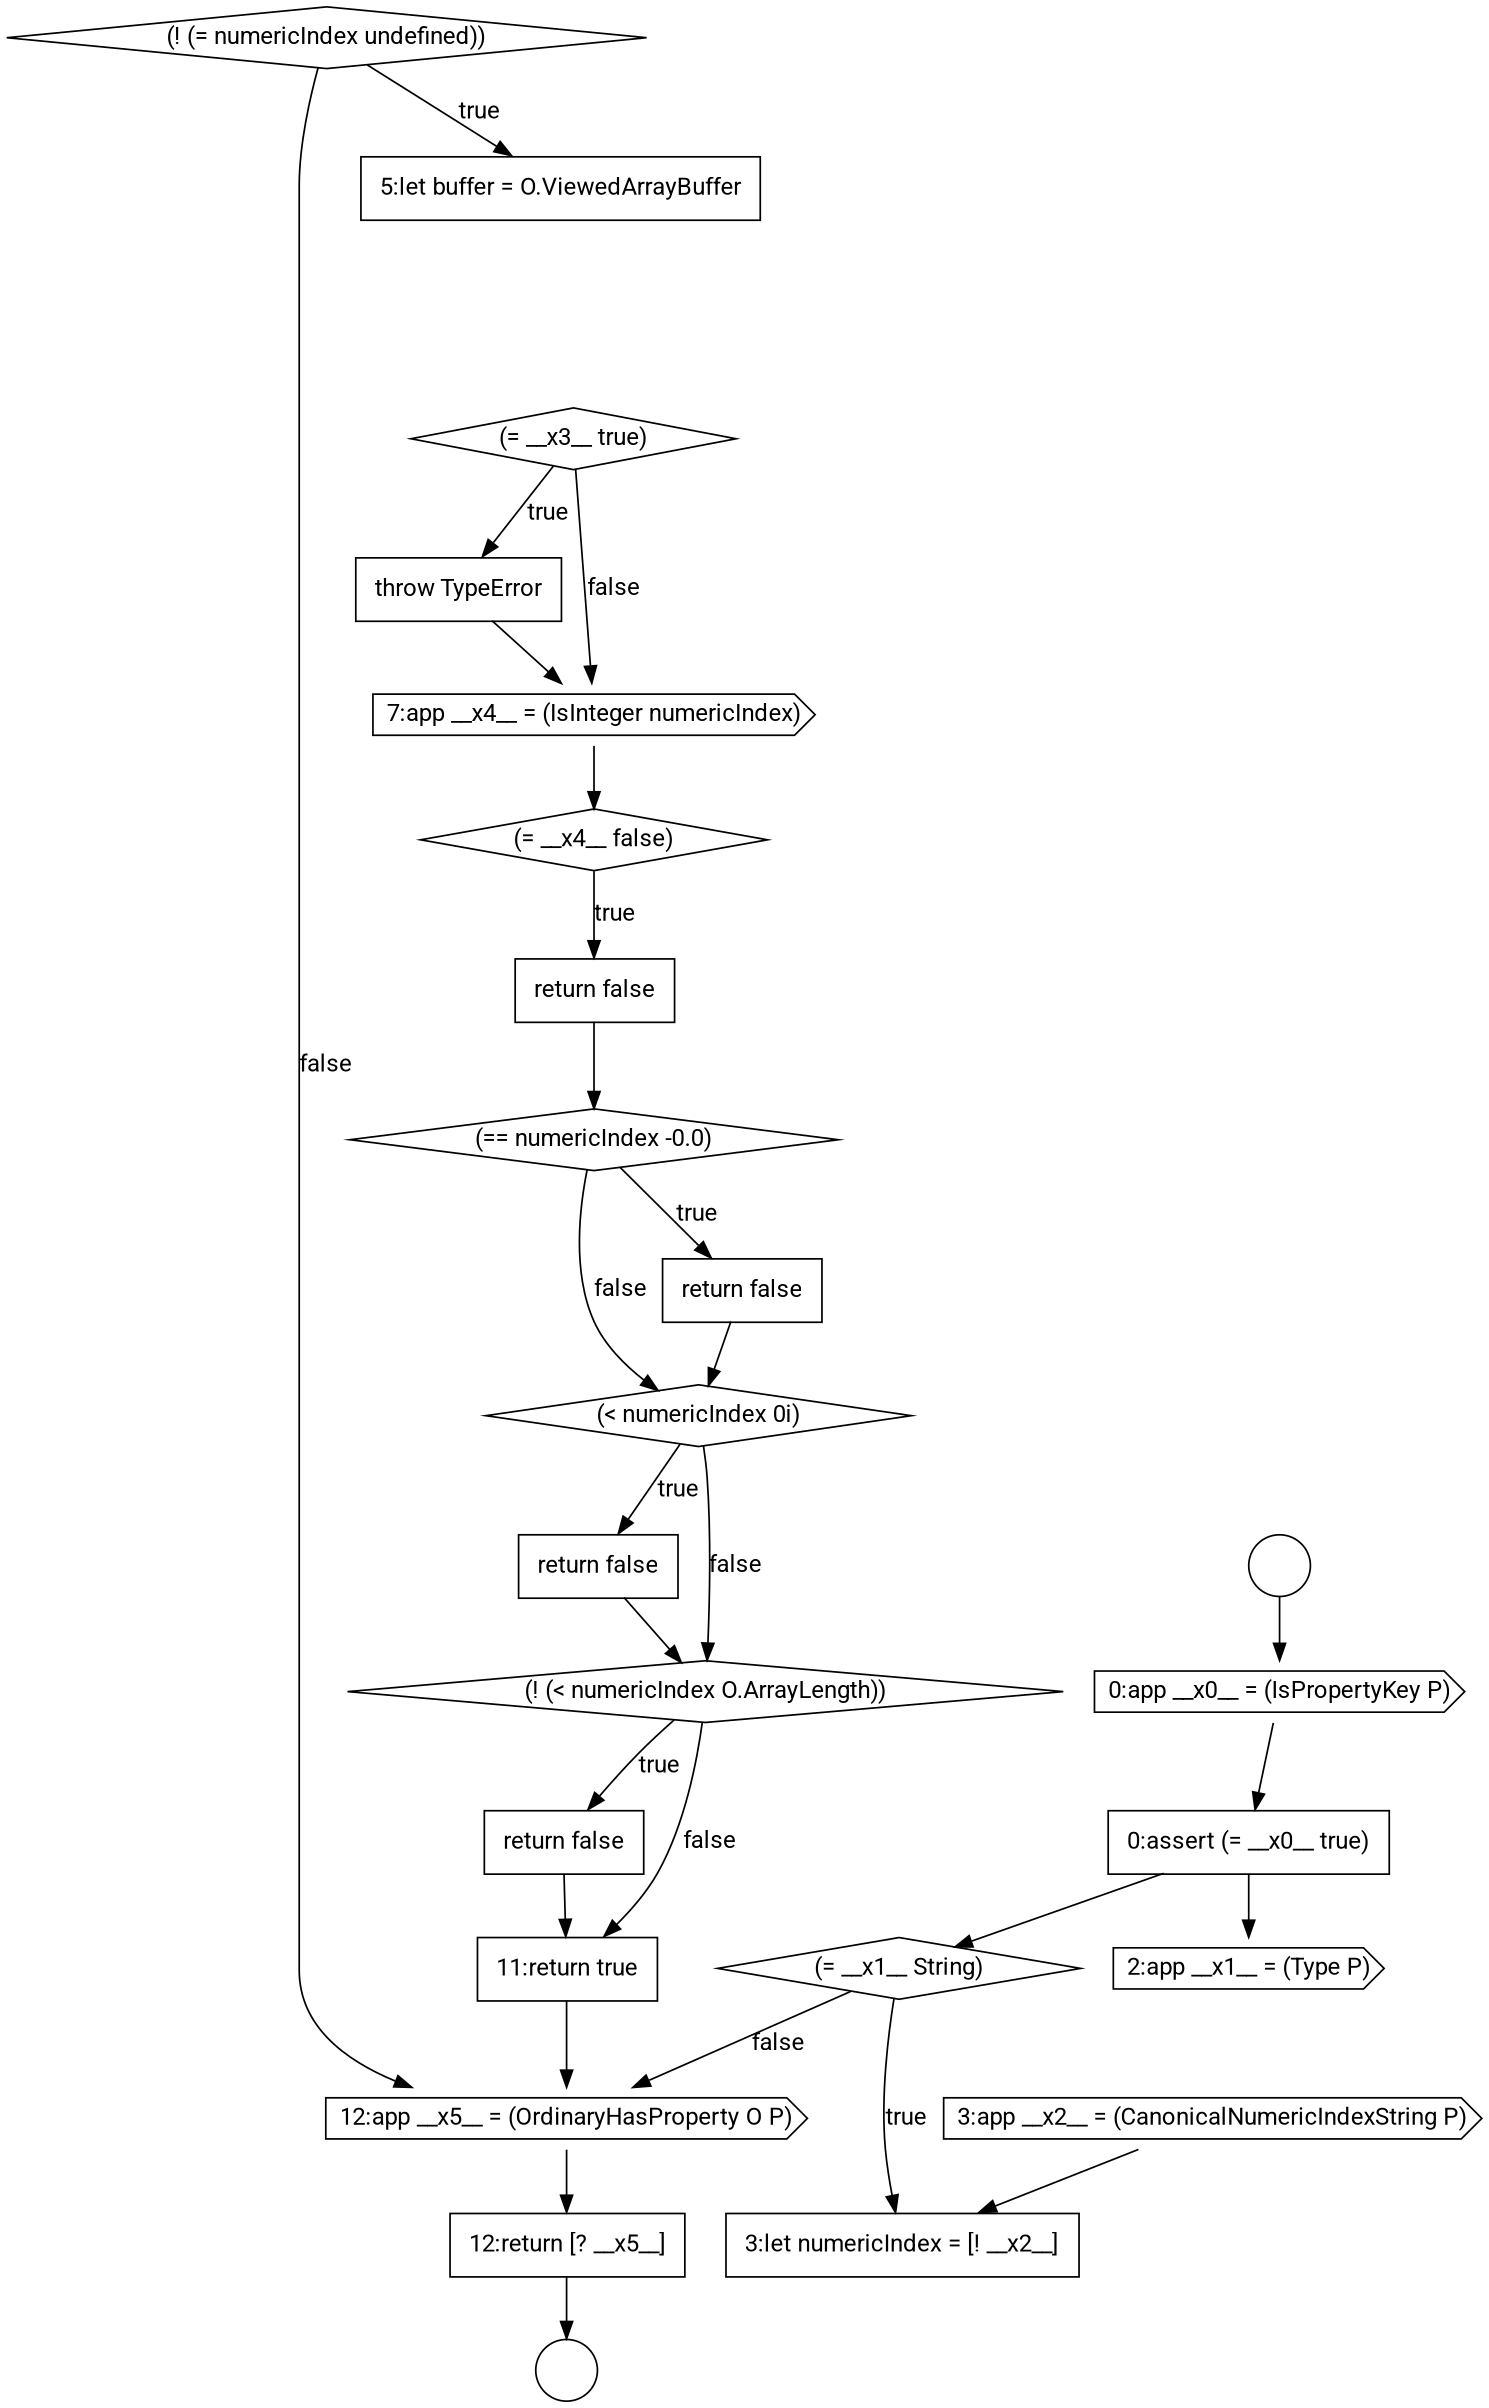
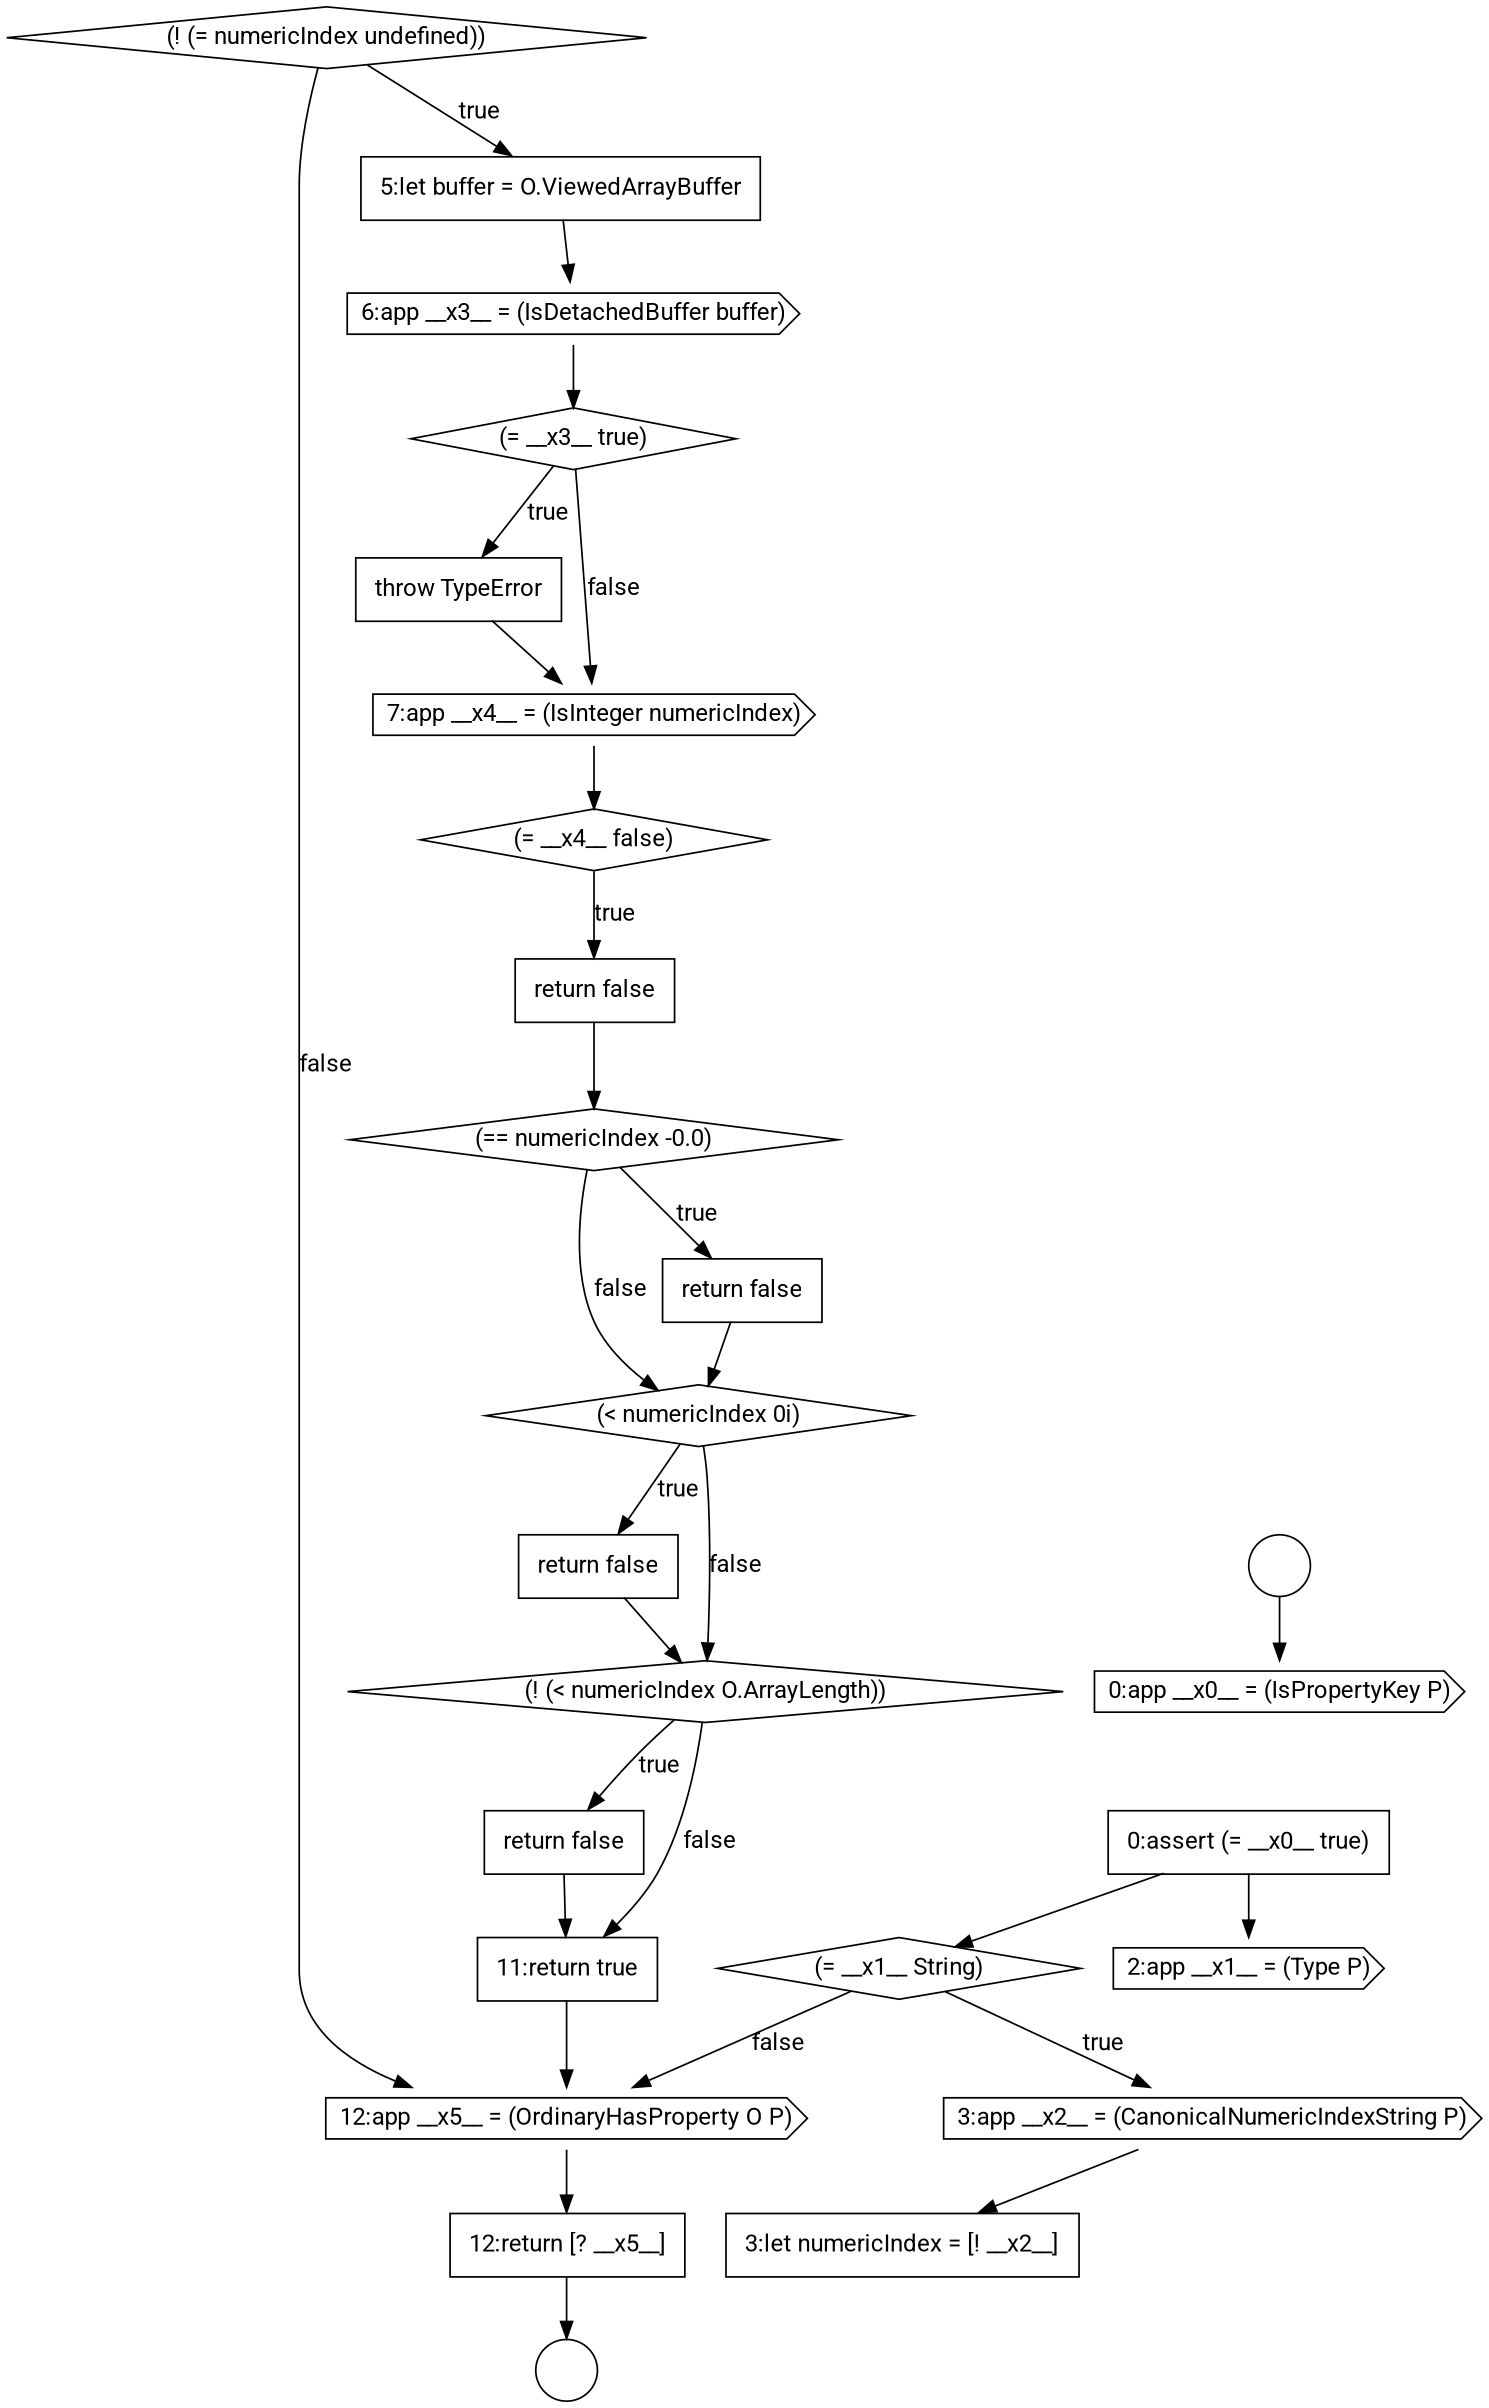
node "6:app __x3__ = (IsDetachedBuffer buffer)": added
edge "0:app __x0__ = (IsPropertyKey P)" -> "0:assert (= __x0__ true)": removed
edge "(= __x1__ String)" -> "3:let numericIndex = [! __x2__]": now "(= __x1__ String)" -> "3:app __x2__ = (CanonicalNumericIndexString P)"
